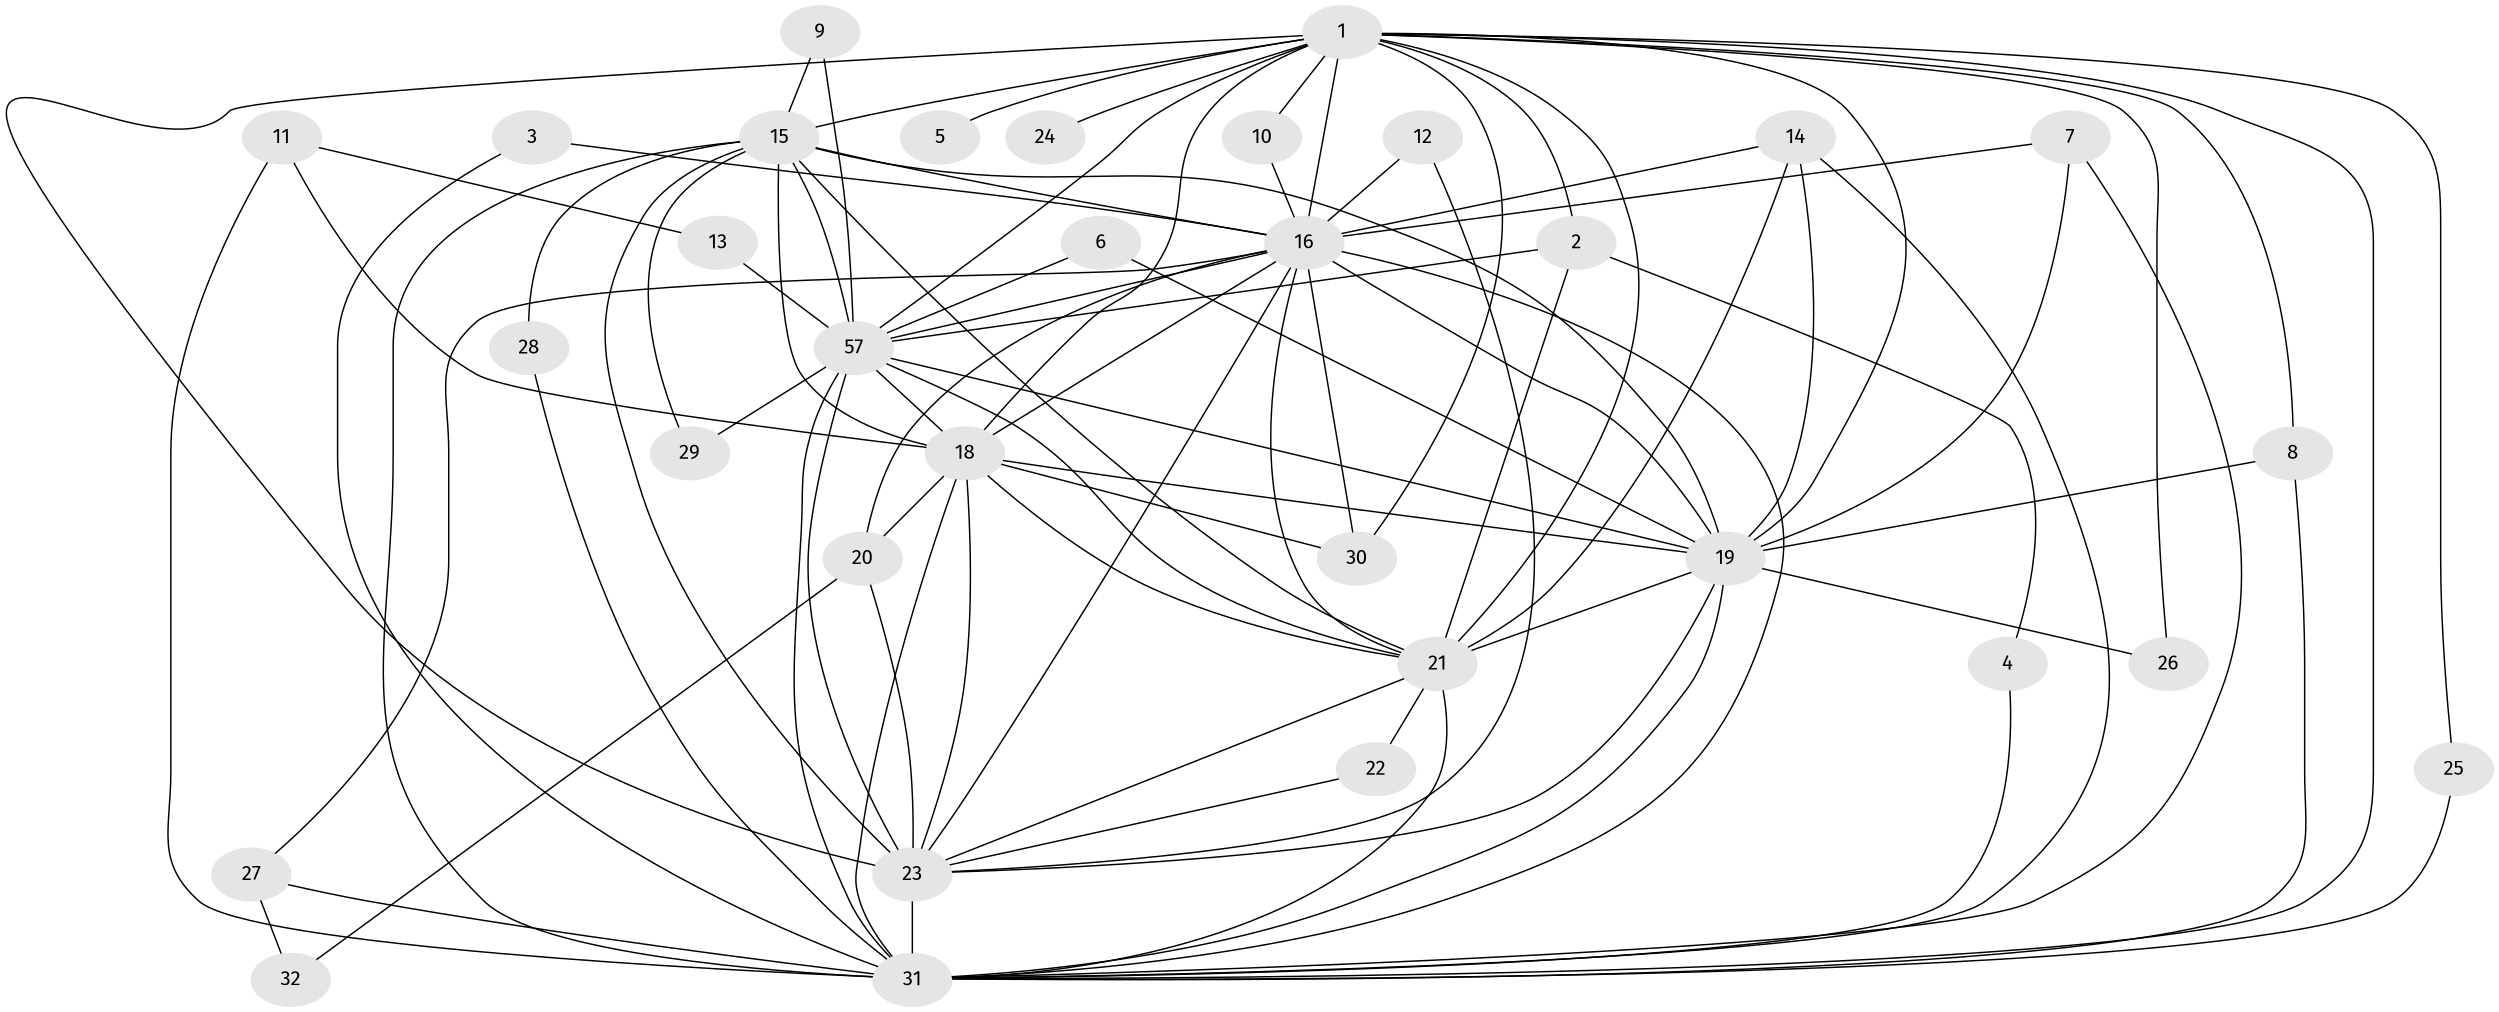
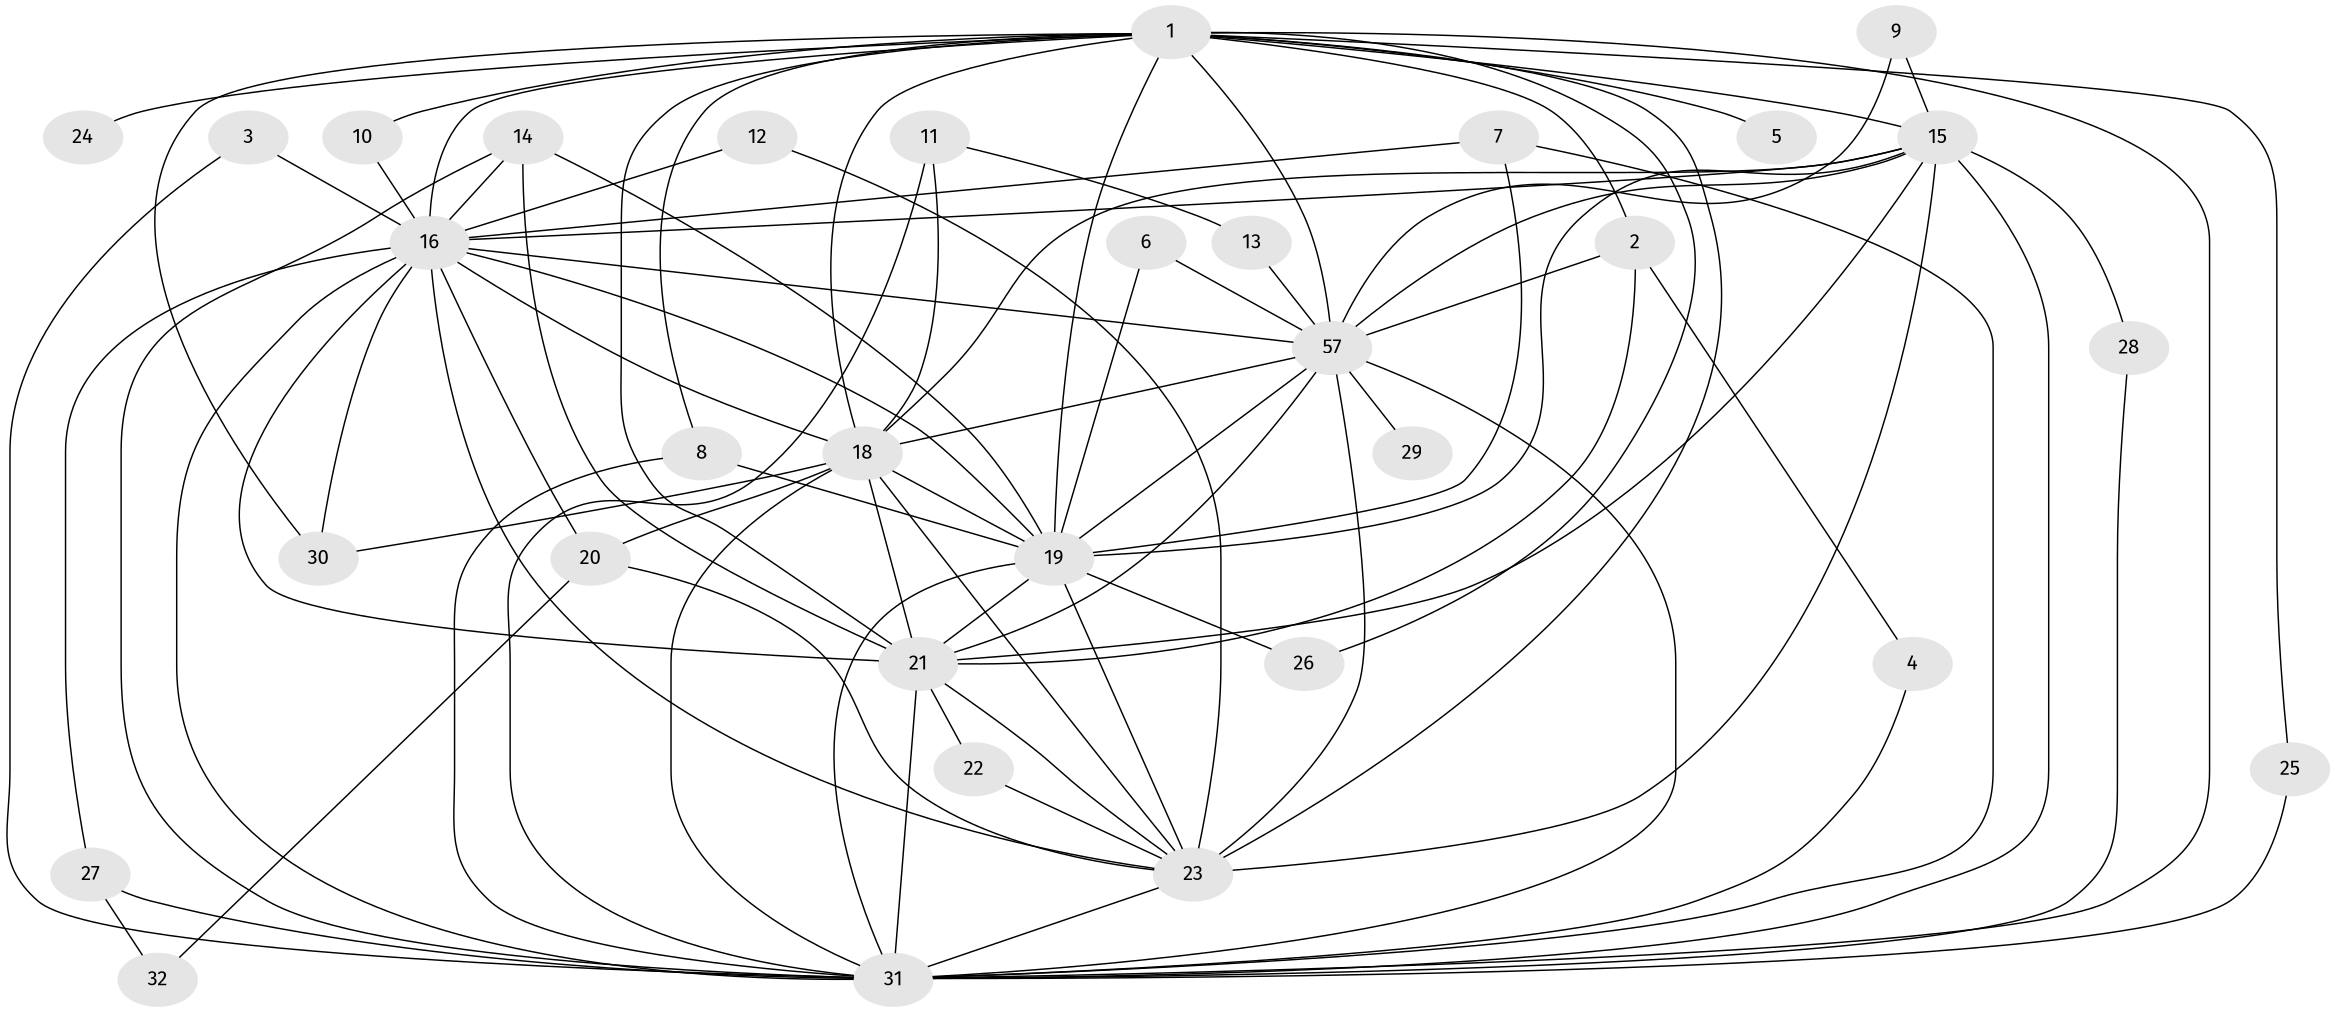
edge "15" -- "29": removed
